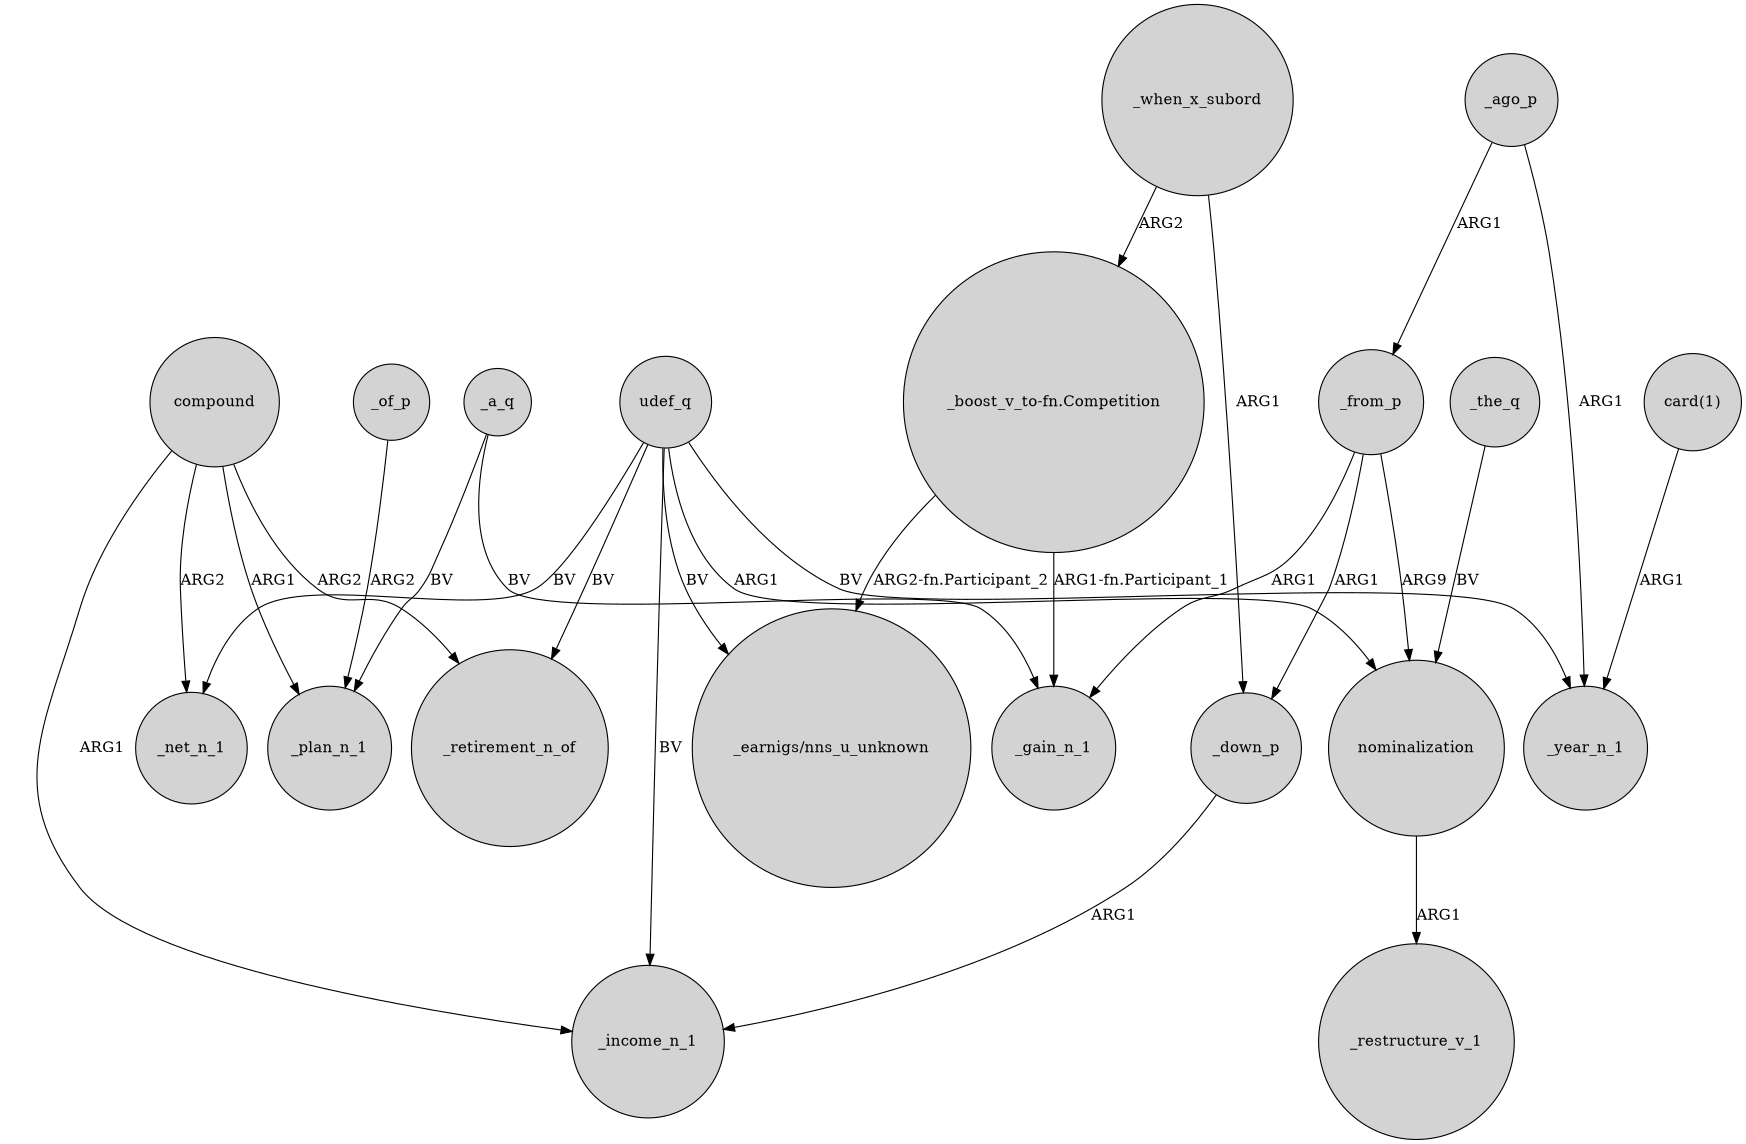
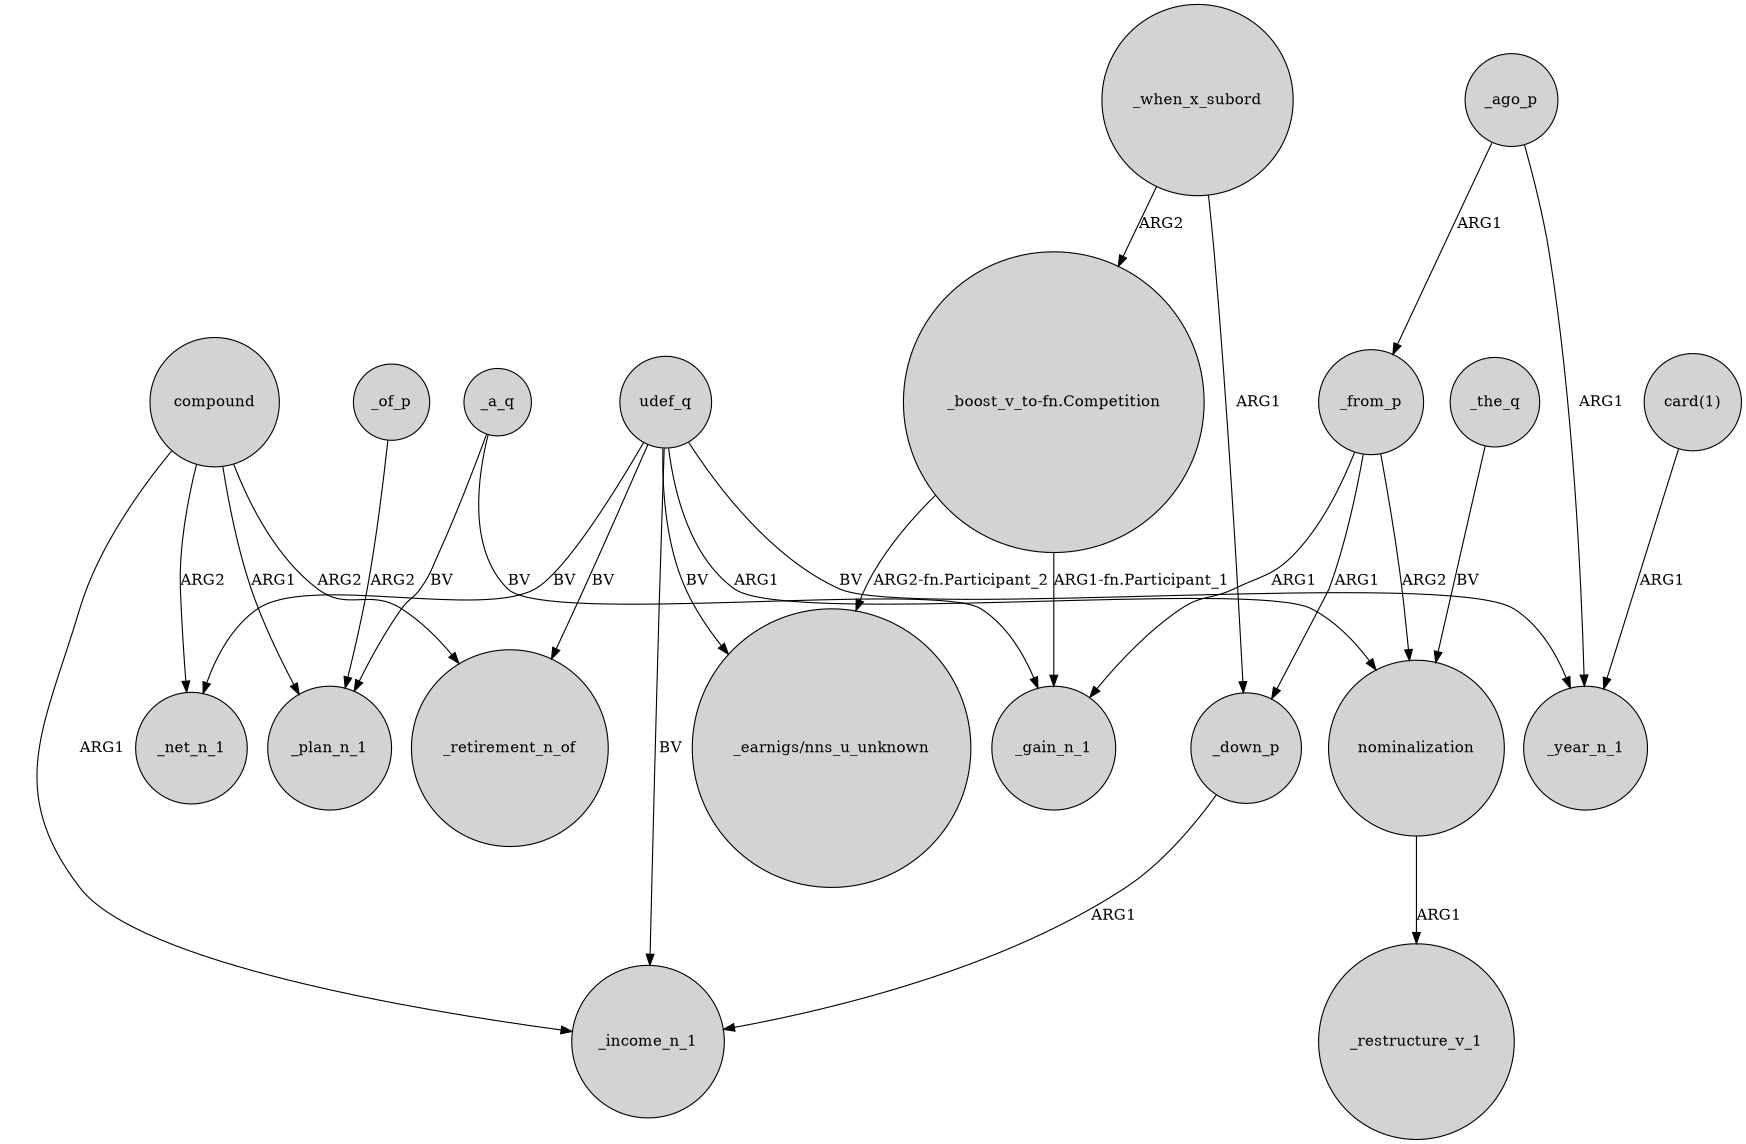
edge "_from_p" -> "nominalization": label "ARG9" -> "ARG2"
